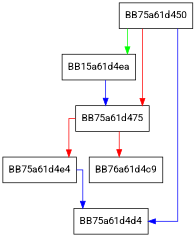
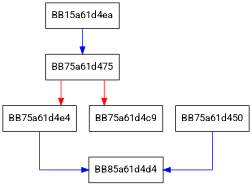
edge "BB75a61d450" -> "BB15a61d4ea": removed
edge "BB75a61d450" -> "BB75a61d475": removed
node "BB76a61d4c9": label "BB76a61d4c9" -> "BB75a61d4c9"
node "BB75a61d4d4": label "BB75a61d4d4" -> "BB85a61d4d4"
